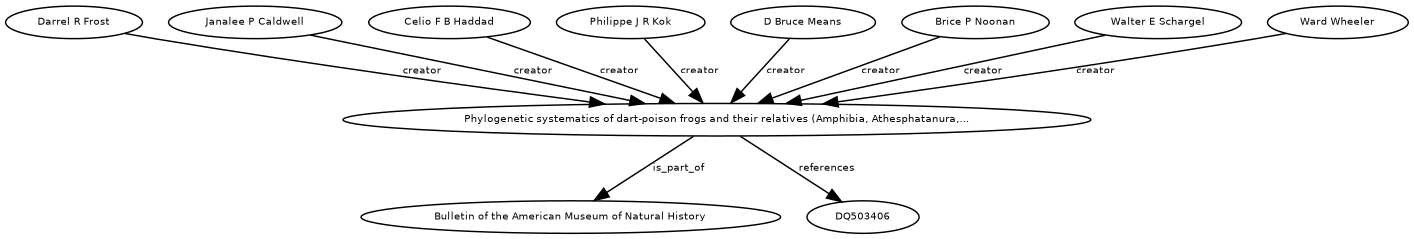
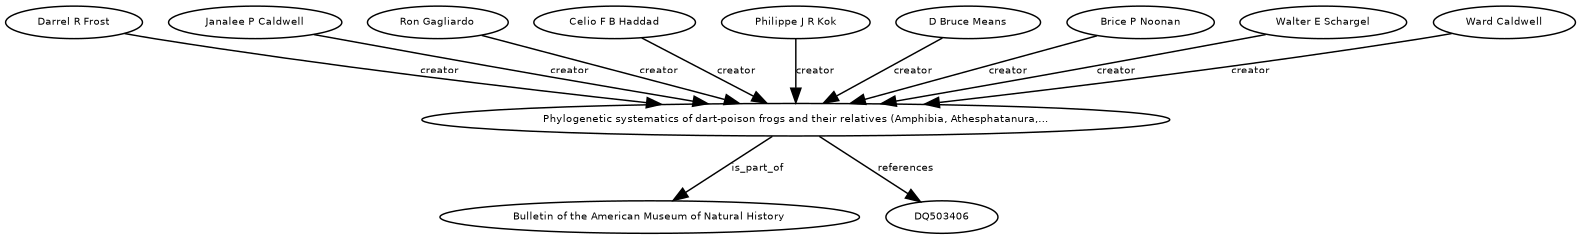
node "Ron Gagliardo": added
node "Ward Wheeler": label "Ward Wheeler" -> "Ward Caldwell"
